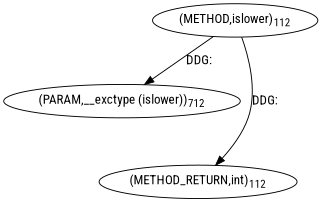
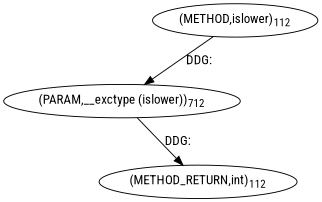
edge "(METHOD,islower)" -> "(METHOD_RETURN,int)": now "(PARAM,__exctype (islower))" -> "(METHOD_RETURN,int)"
